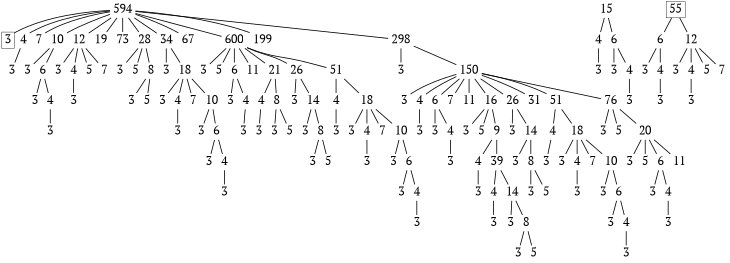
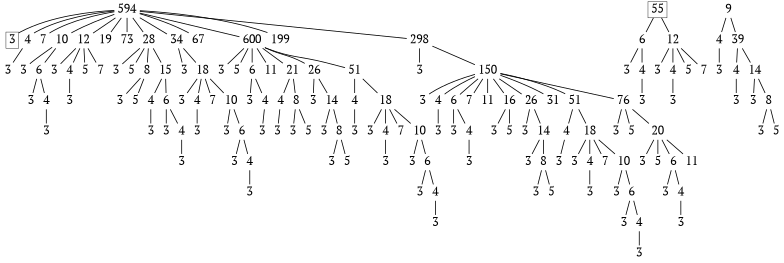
edge "28" -- "15": added
edge "16" -- "9": removed
